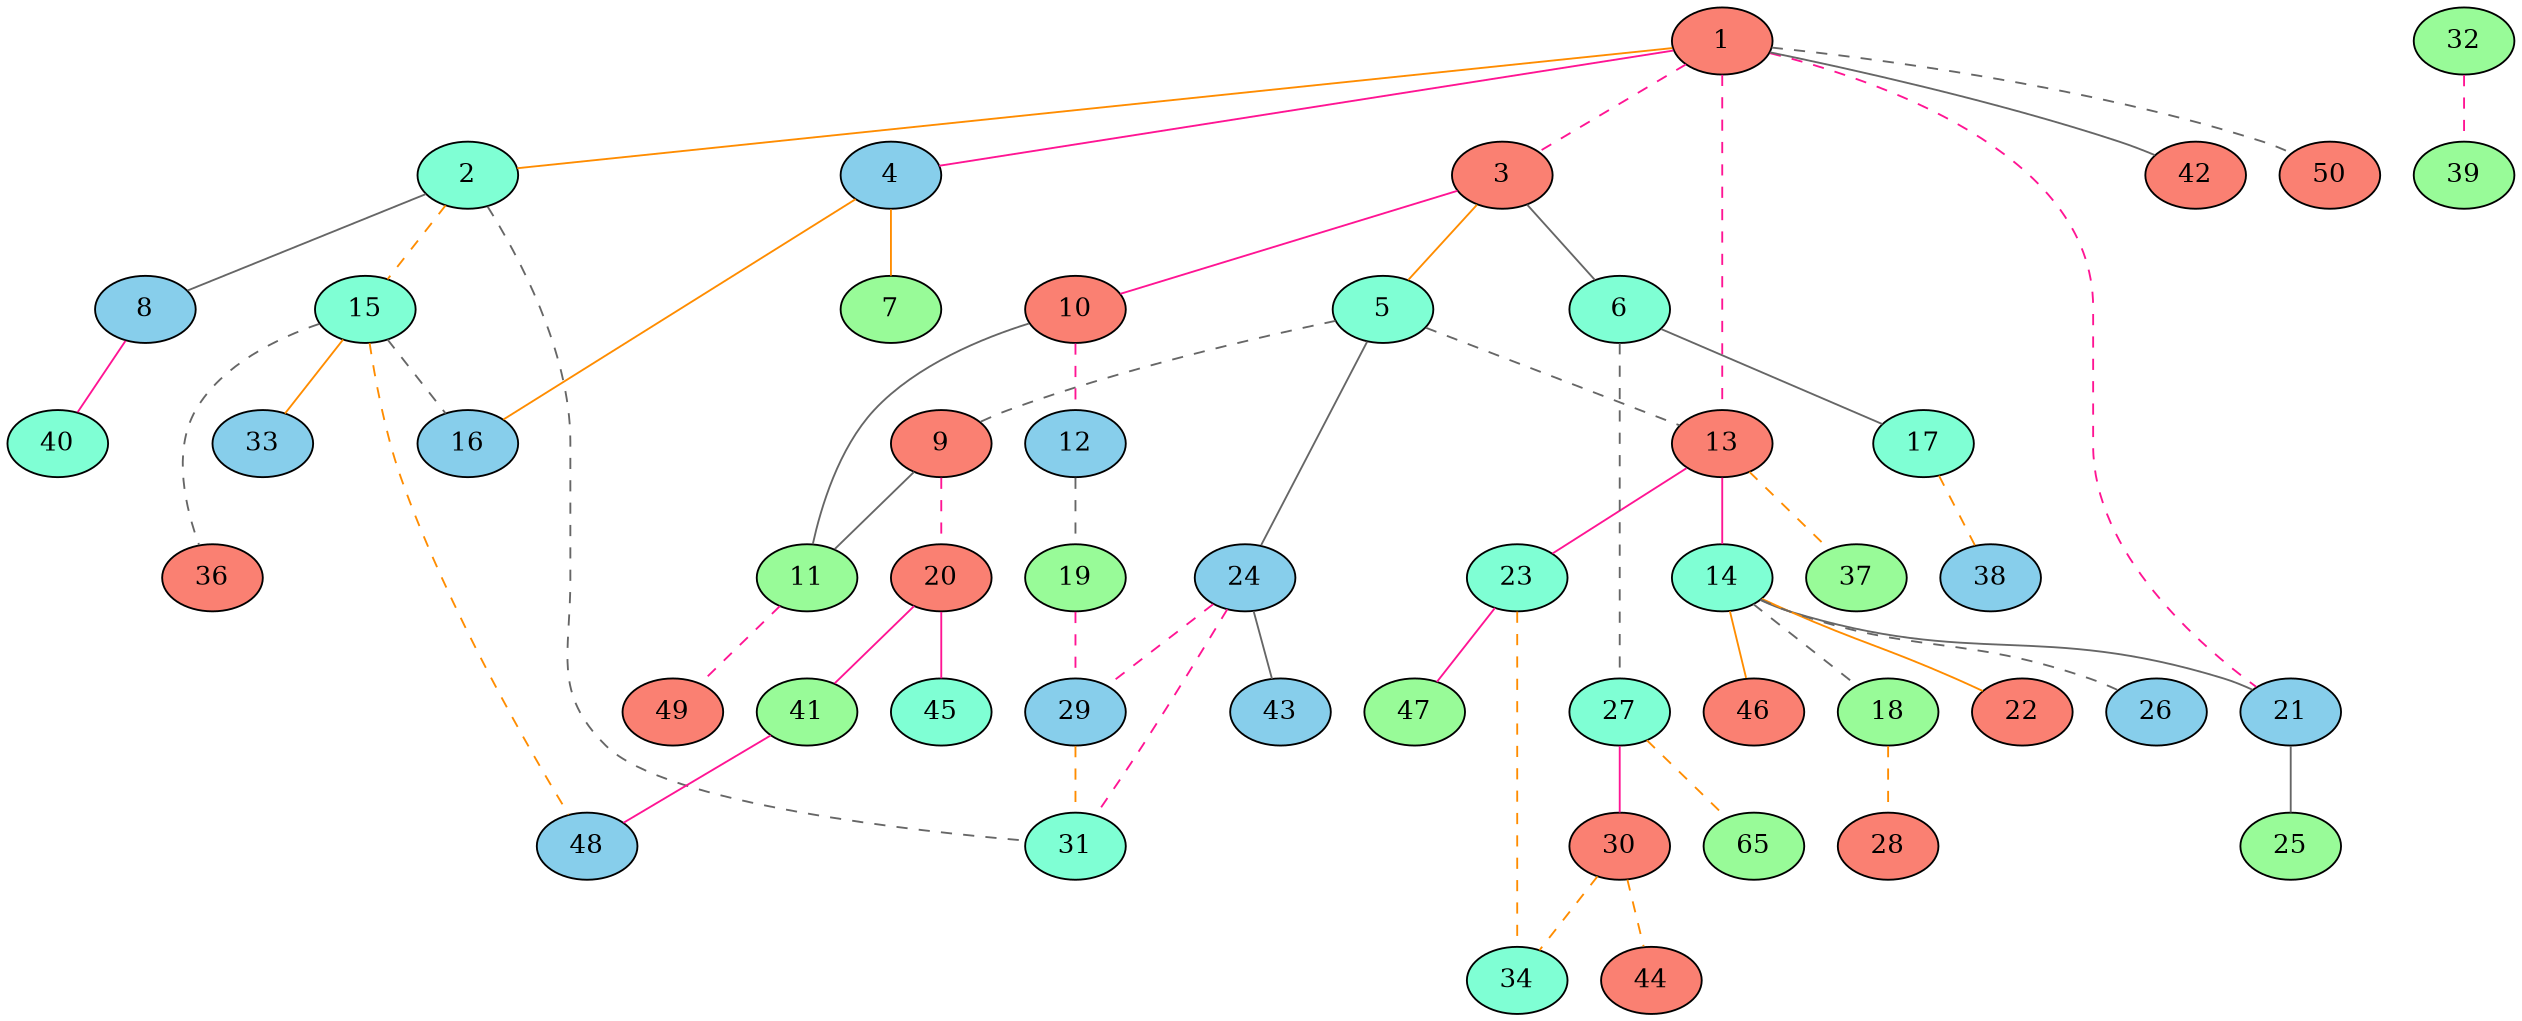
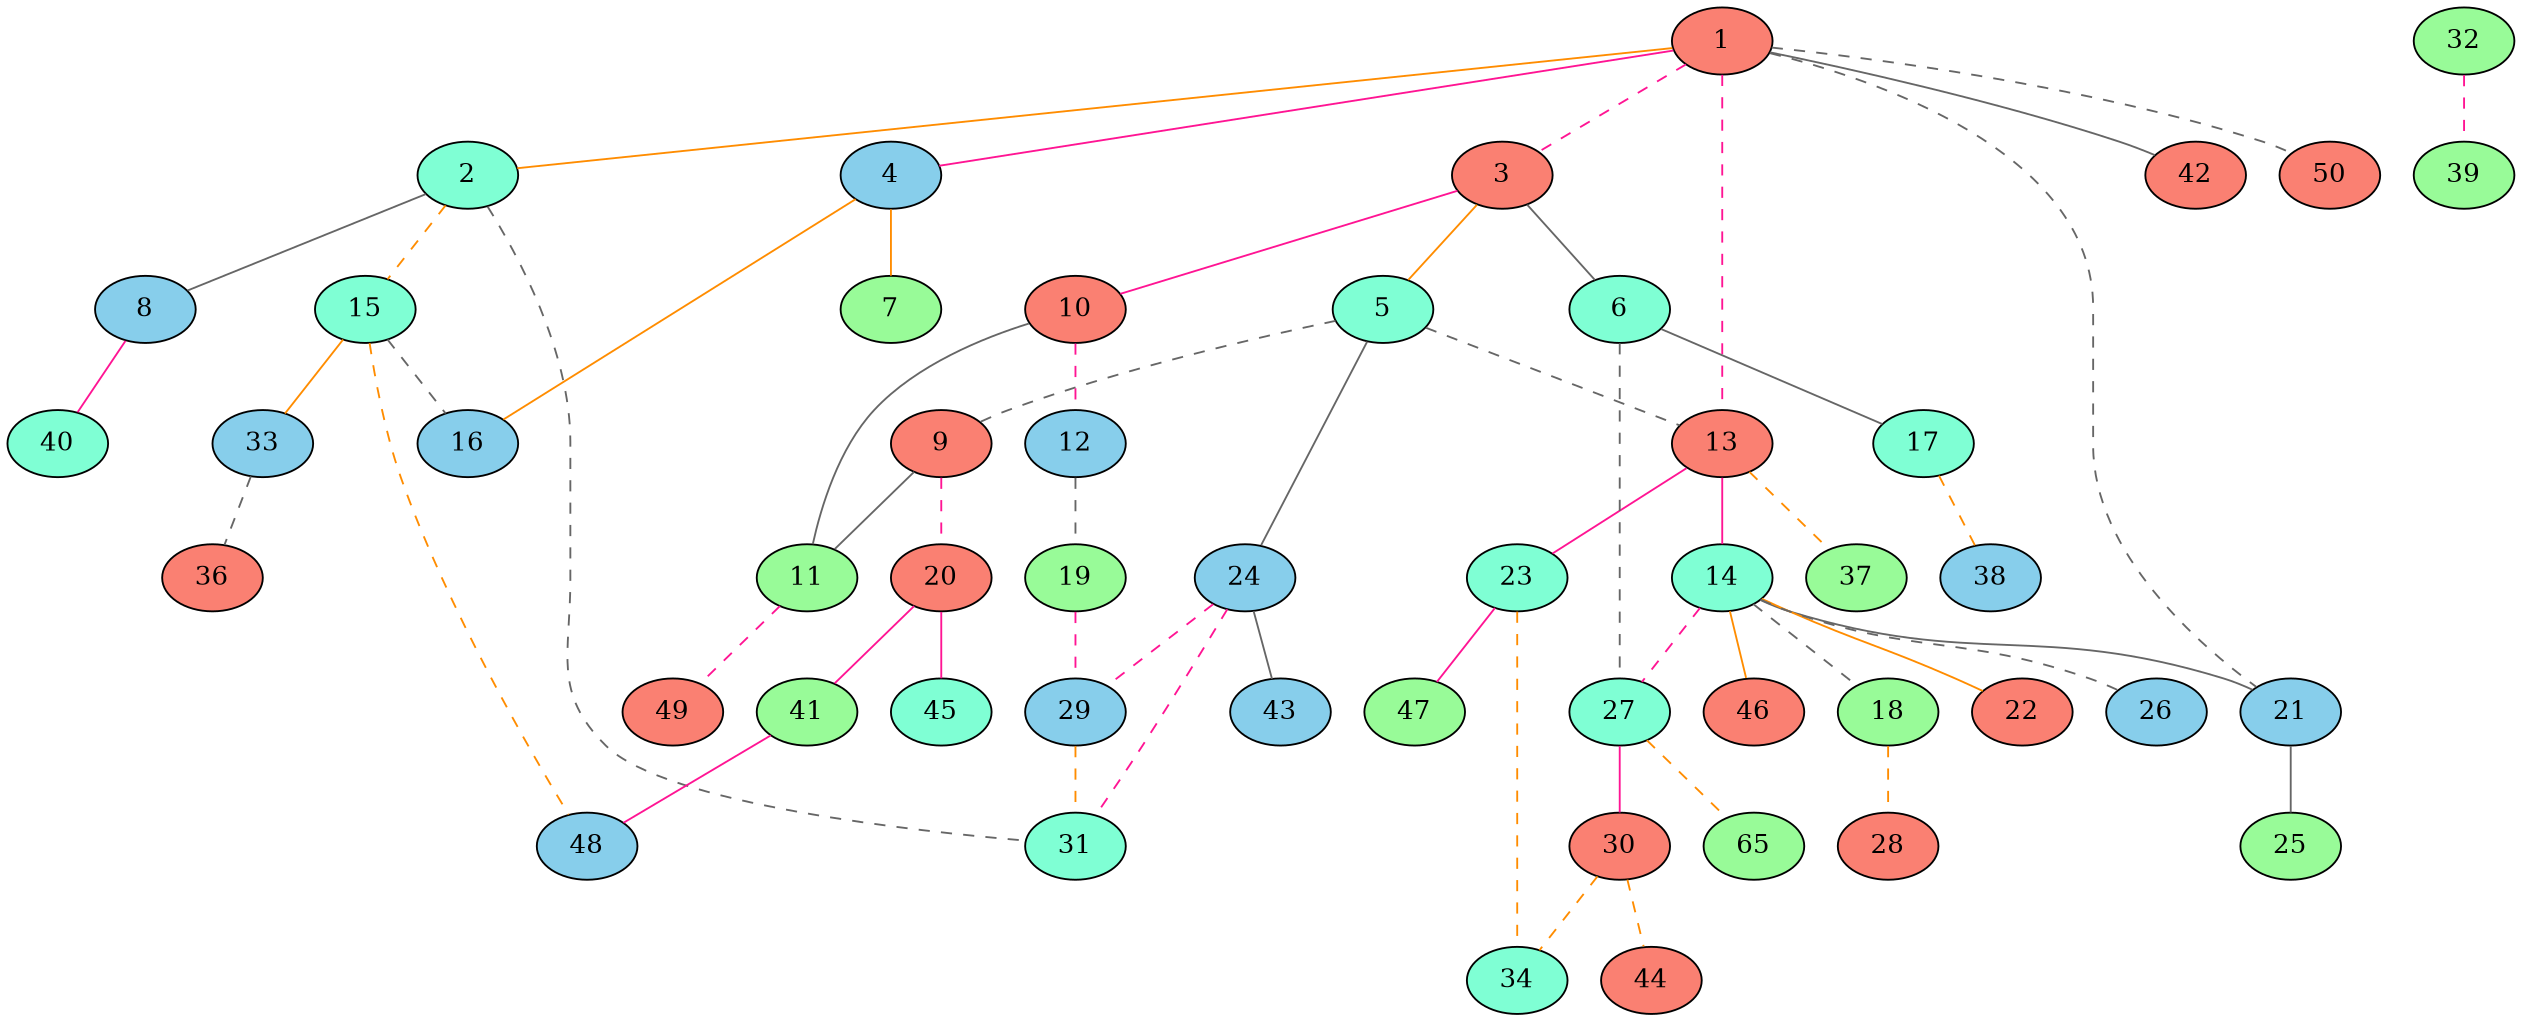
edge "1" -- "21": color deeppink -> gray40
edge "15" -- "36": now "33" -- "36"
edge "14" -- "27": added
